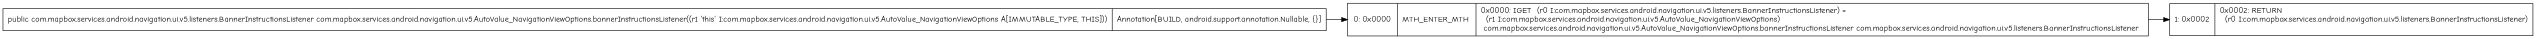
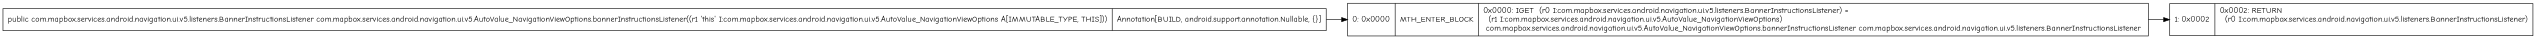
node "0: 0x0000": text "MTH_ENTER_MTH" -> "MTH_ENTER_BLOCK"
